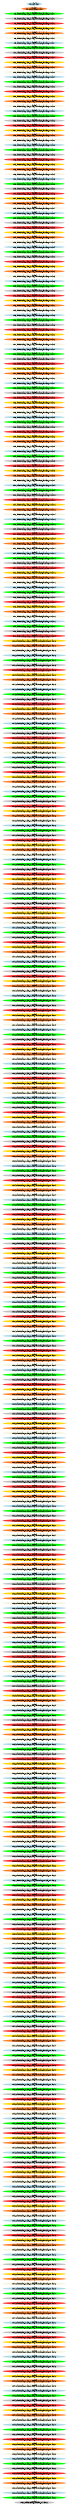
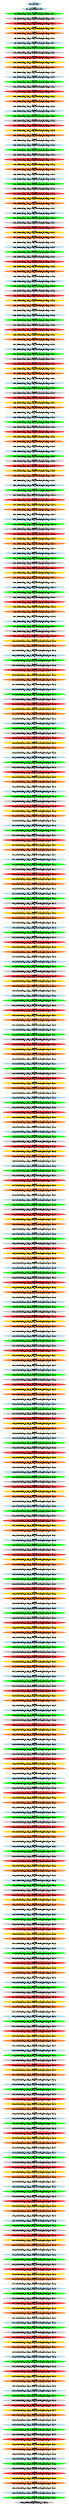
node "[in: node1] node2 -- ConvLayer(inplace=True) (vLayer 0)": fillcolor chocolate1 -> lightblue
